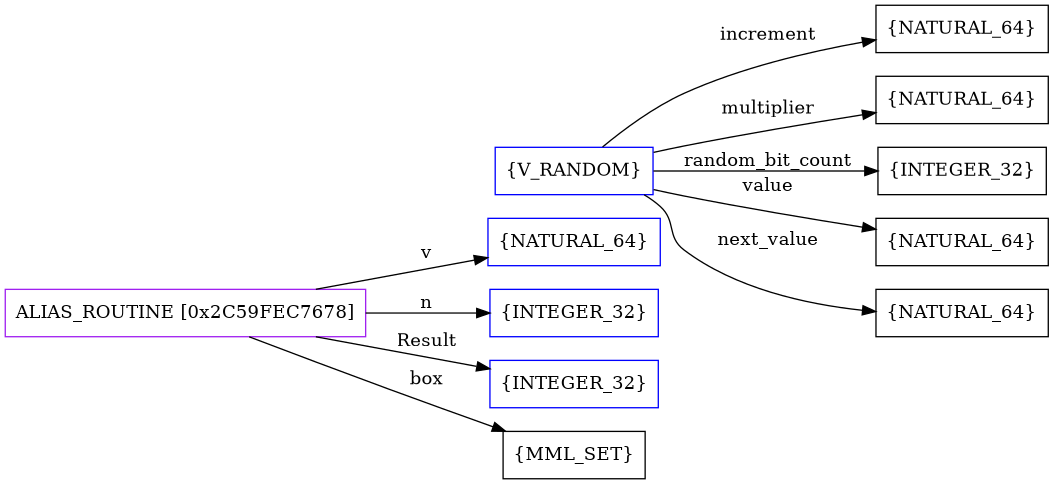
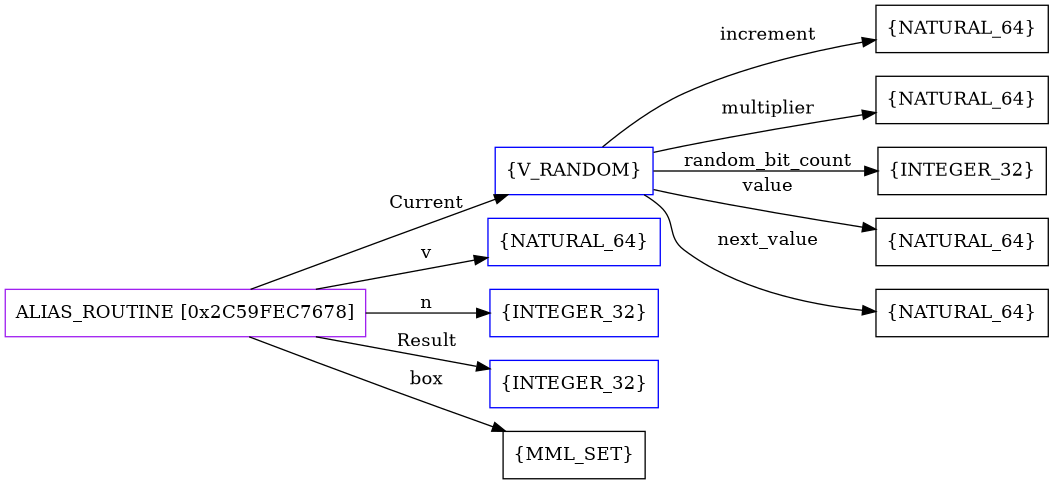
edge "ALIAS_ROUTINE [0x2C59FEC7678]" -> "{V_RANDOM}": added, label "Current"
